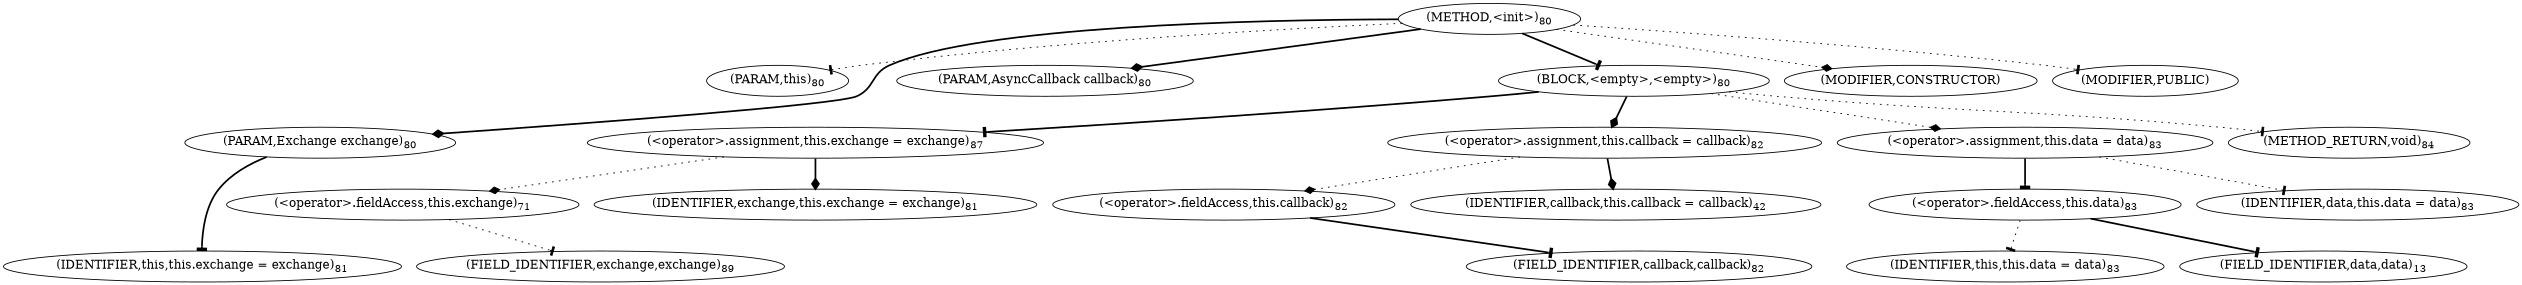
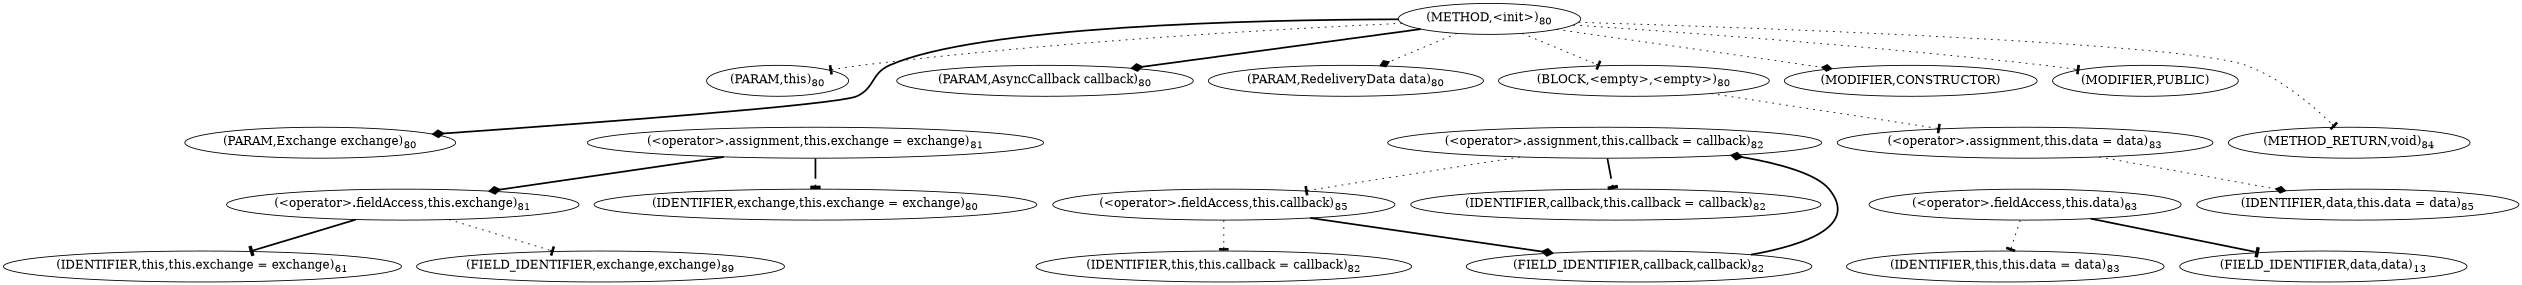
edge "(METHOD,<init>)" -> "(BLOCK,<empty>,<empty>)": style bold -> dotted
node "(PARAM,RedeliveryData data)": added
edge "(BLOCK,<empty>,<empty>)" -> "(<operator>.assignment,this.callback = callback)": now "(FIELD_IDENTIFIER,callback,callback)" -> "(<operator>.assignment,this.callback = callback)"
edge "(BLOCK,<empty>,<empty>)" -> "(<operator>.assignment,this.data = data)": arrowhead diamond -> tee
edge "(BLOCK,<empty>,<empty>)" -> "(METHOD_RETURN,void)": now "(METHOD,<init>)" -> "(METHOD_RETURN,void)"
edge "(BLOCK,<empty>,<empty>)" -> "(<operator>.assignment,this.exchange = exchange)": removed
node "(<operator>.assignment,this.exchange = exchange)": text "87" -> "81"
edge "(<operator>.assignment,this.exchange = exchange)" -> "(IDENTIFIER,exchange,this.exchange = exchange)": arrowhead diamond -> tee
edge "(<operator>.assignment,this.callback = callback)" -> "(IDENTIFIER,callback,this.callback = callback)": arrowhead diamond -> tee
edge "(<operator>.assignment,this.data = data)" -> "(<operator>.fieldAccess,this.data)": removed
edge "(<operator>.assignment,this.exchange = exchange)" -> "(<operator>.fieldAccess,this.exchange)": style dotted -> bold
edge "(<operator>.assignment,this.data = data)" -> "(IDENTIFIER,data,this.data = data)": arrowhead tee -> diamond
edge "(<operator>.assignment,this.callback = callback)" -> "(<operator>.fieldAccess,this.callback)": arrowhead diamond -> tee
edge "(PARAM,Exchange exchange)" -> "(IDENTIFIER,this,this.exchange = exchange)": now "(<operator>.fieldAccess,this.exchange)" -> "(IDENTIFIER,this,this.exchange = exchange)"
node "(<operator>.fieldAccess,this.exchange)": text "71" -> "81"
node "(IDENTIFIER,exchange,this.exchange = exchange)": text "81" -> "80"
node "(<operator>.fieldAccess,this.callback)": text "82" -> "85"
node "(IDENTIFIER,callback,this.callback = callback)": text "42" -> "82"
node "(<operator>.fieldAccess,this.data)": text "83" -> "63"
node "(IDENTIFIER,data,this.data = data)": text "83" -> "85"
edge "(<operator>.fieldAccess,this.callback)" -> "(FIELD_IDENTIFIER,callback,callback)": arrowhead tee -> diamond
node "(IDENTIFIER,this,this.exchange = exchange)": text "81" -> "61"
node "(IDENTIFIER,this,this.callback = callback)": added
